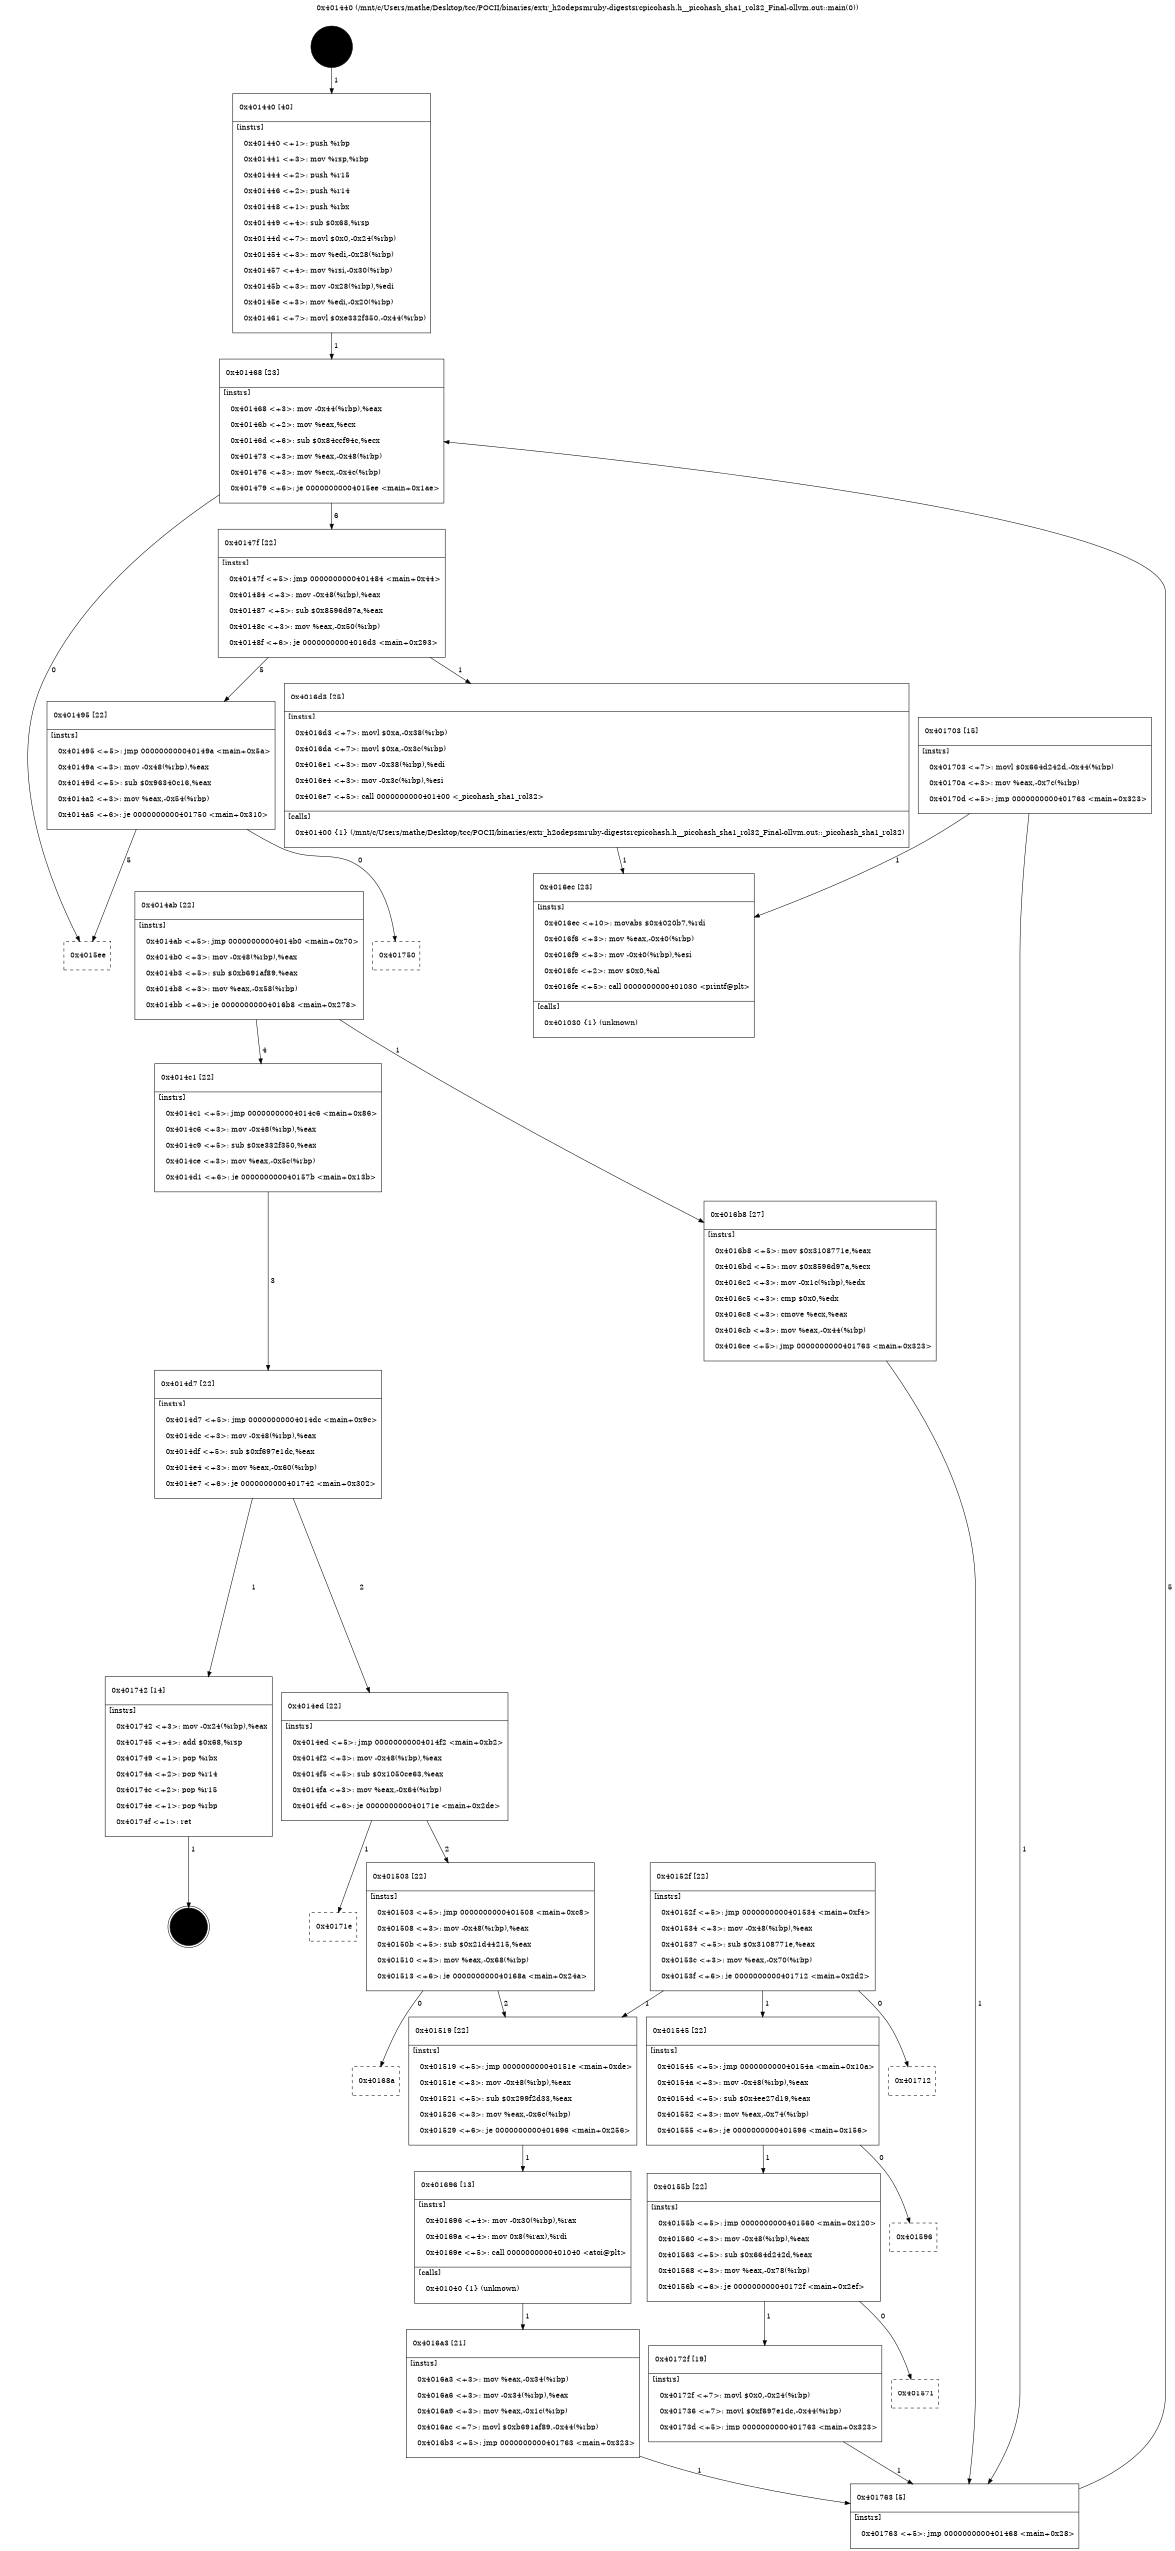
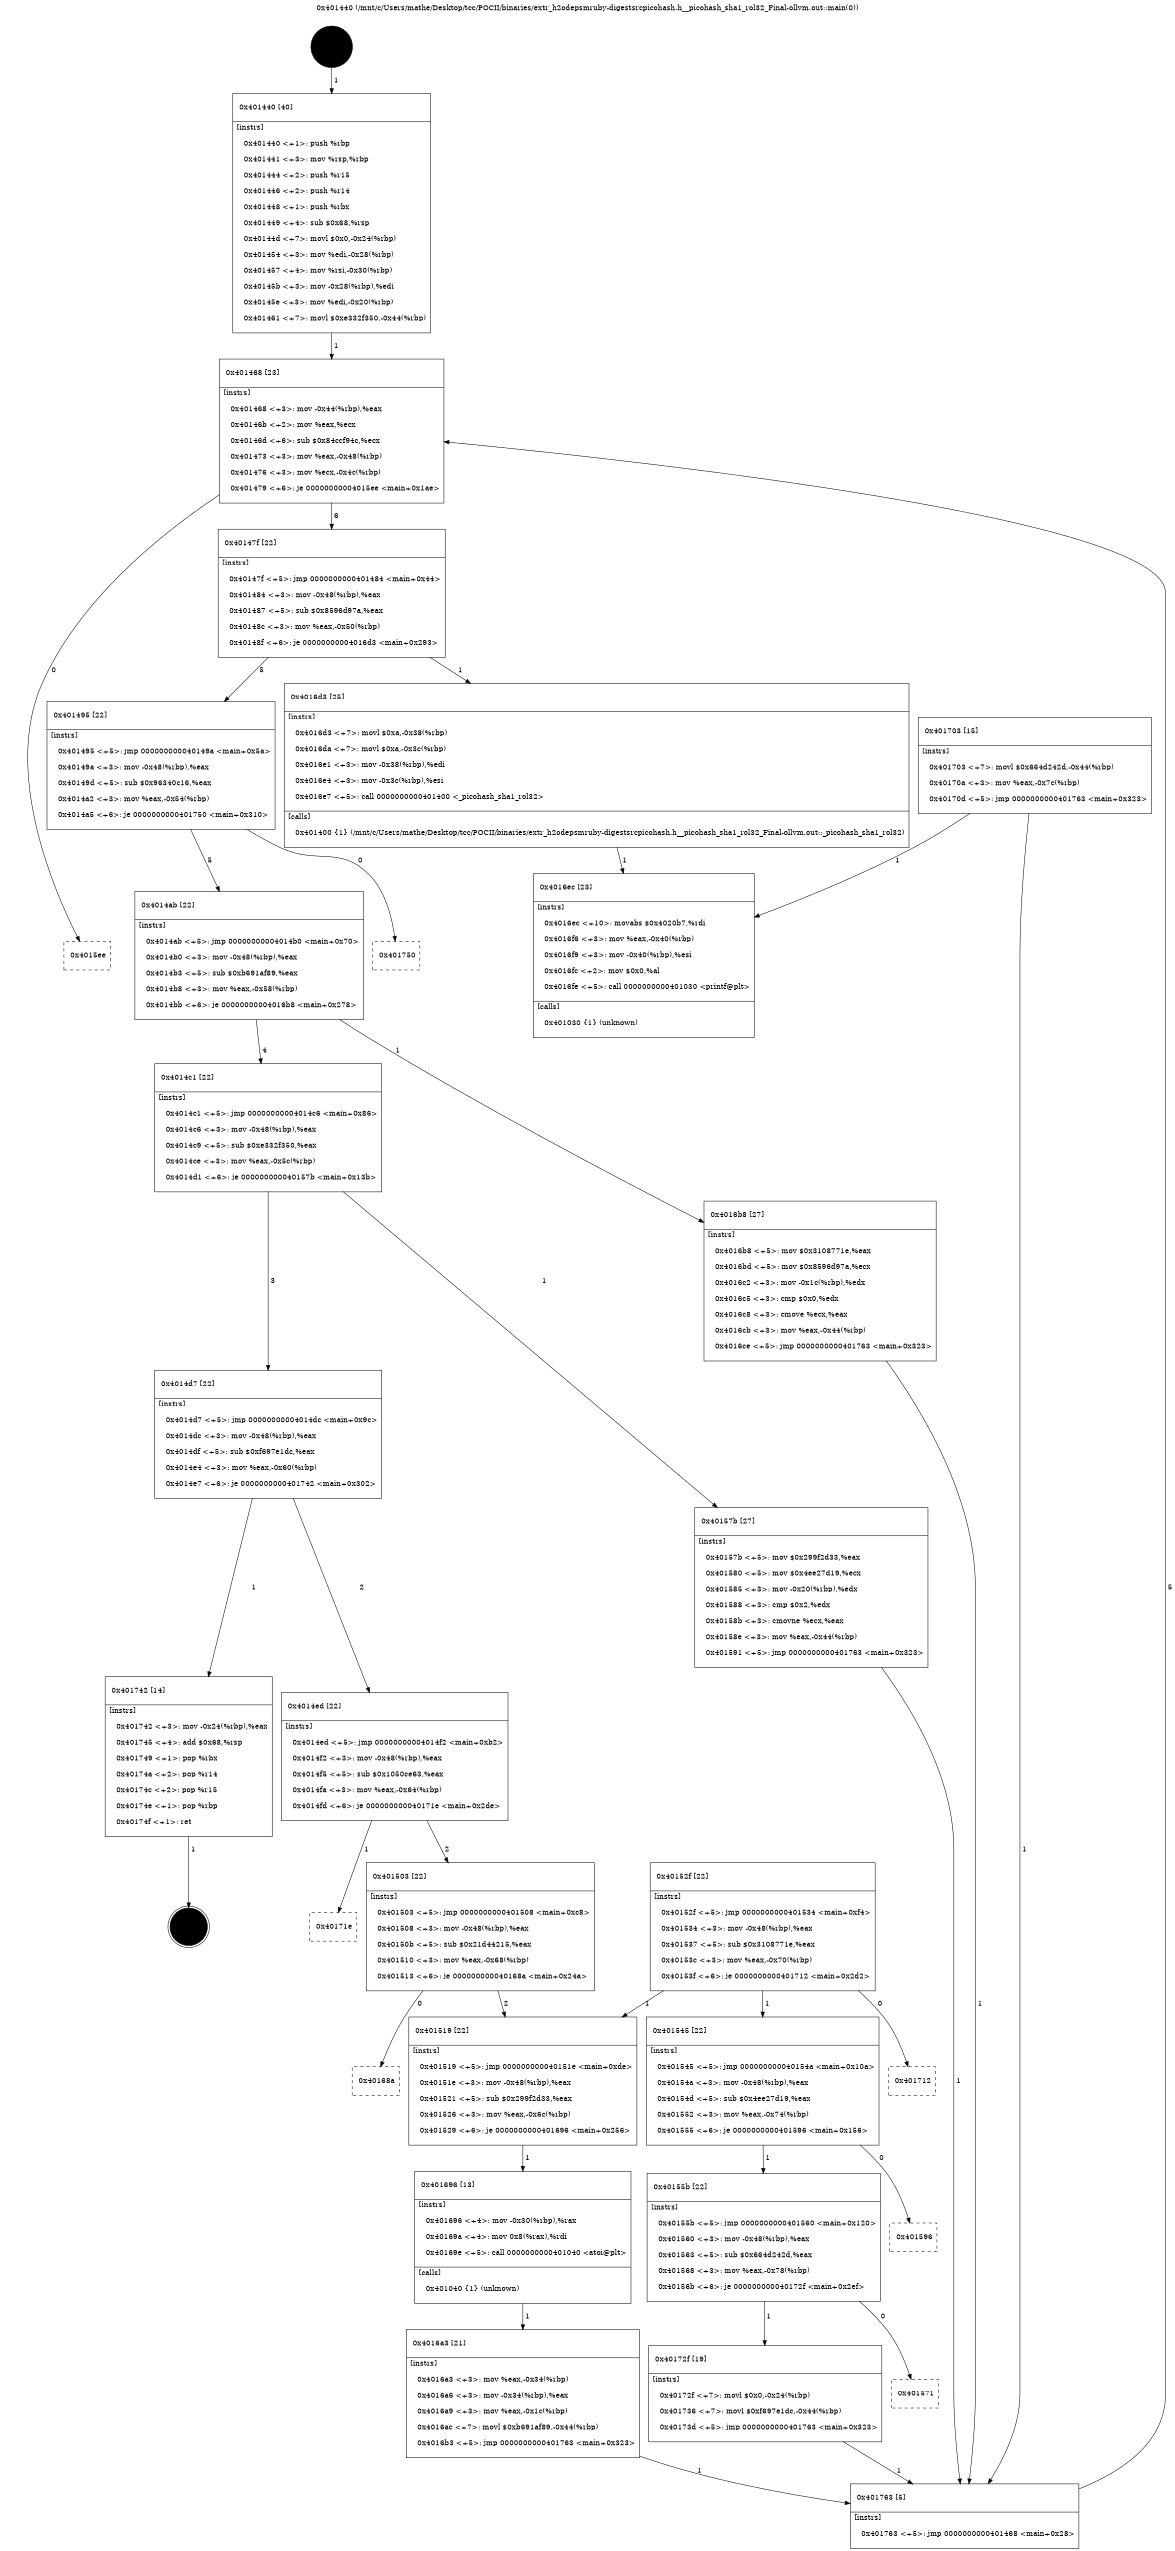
edge "0x401495 [22]" -> "0x4015ee": now "0x401495 [22]" -> "0x4014ab [22]"
node "0x40157b [27]": added
